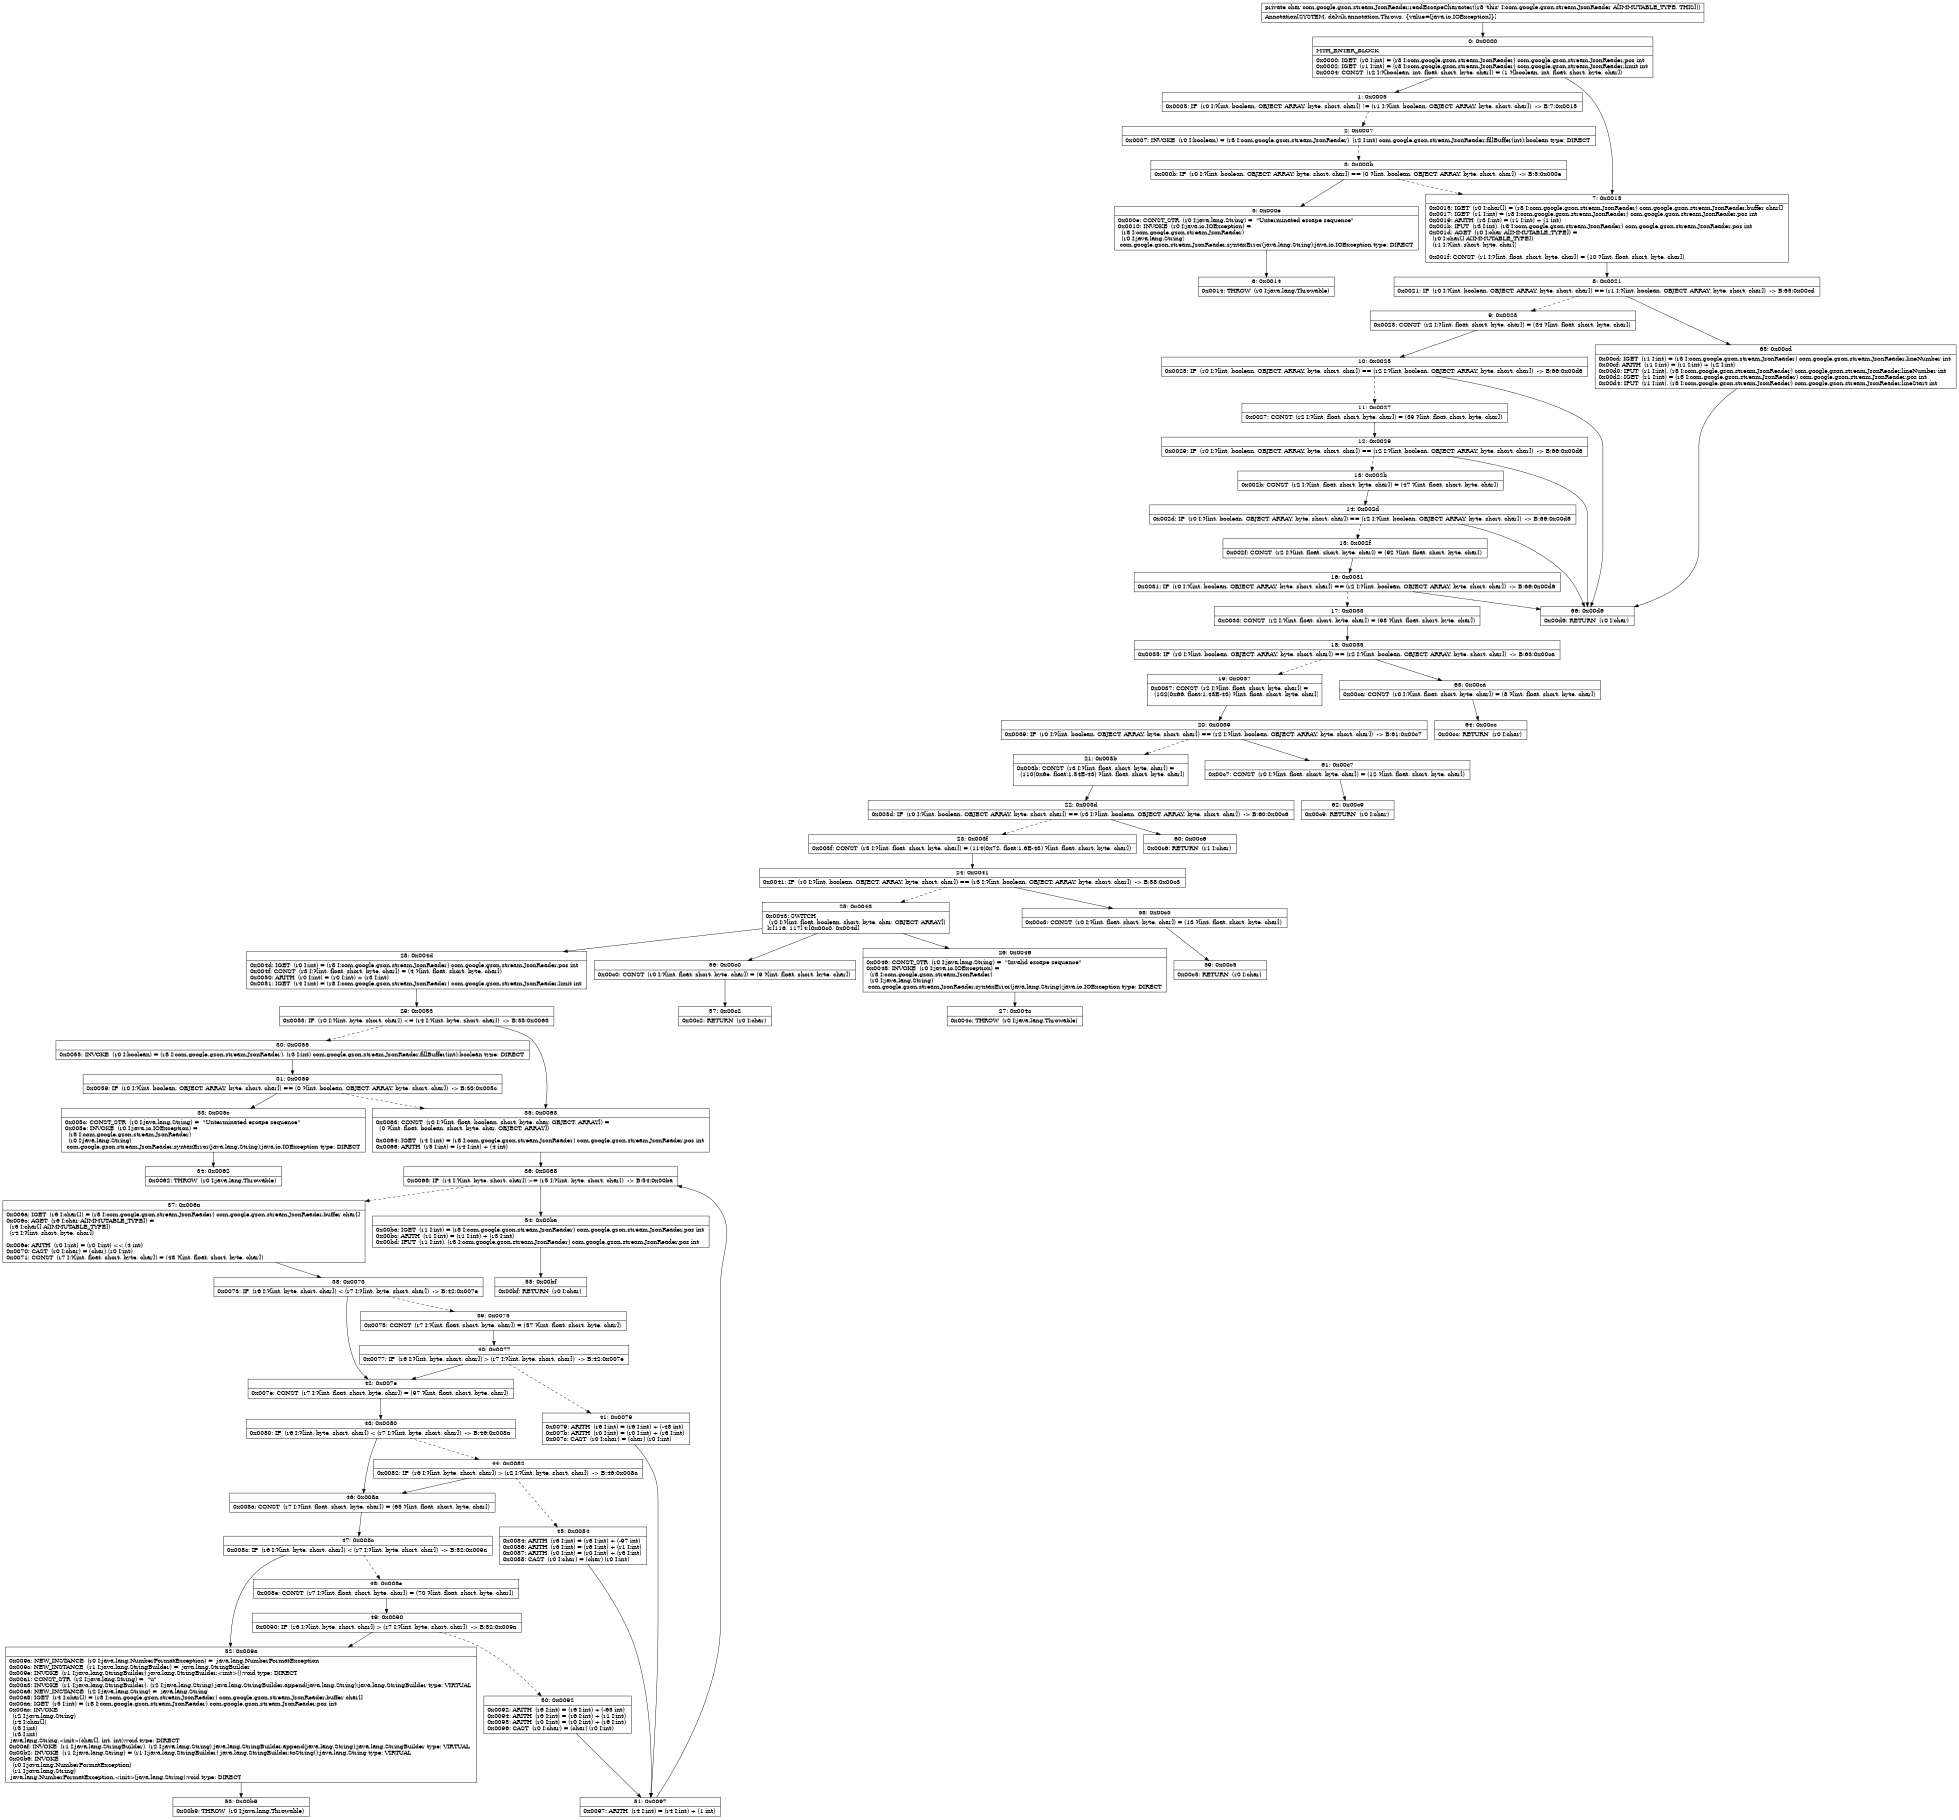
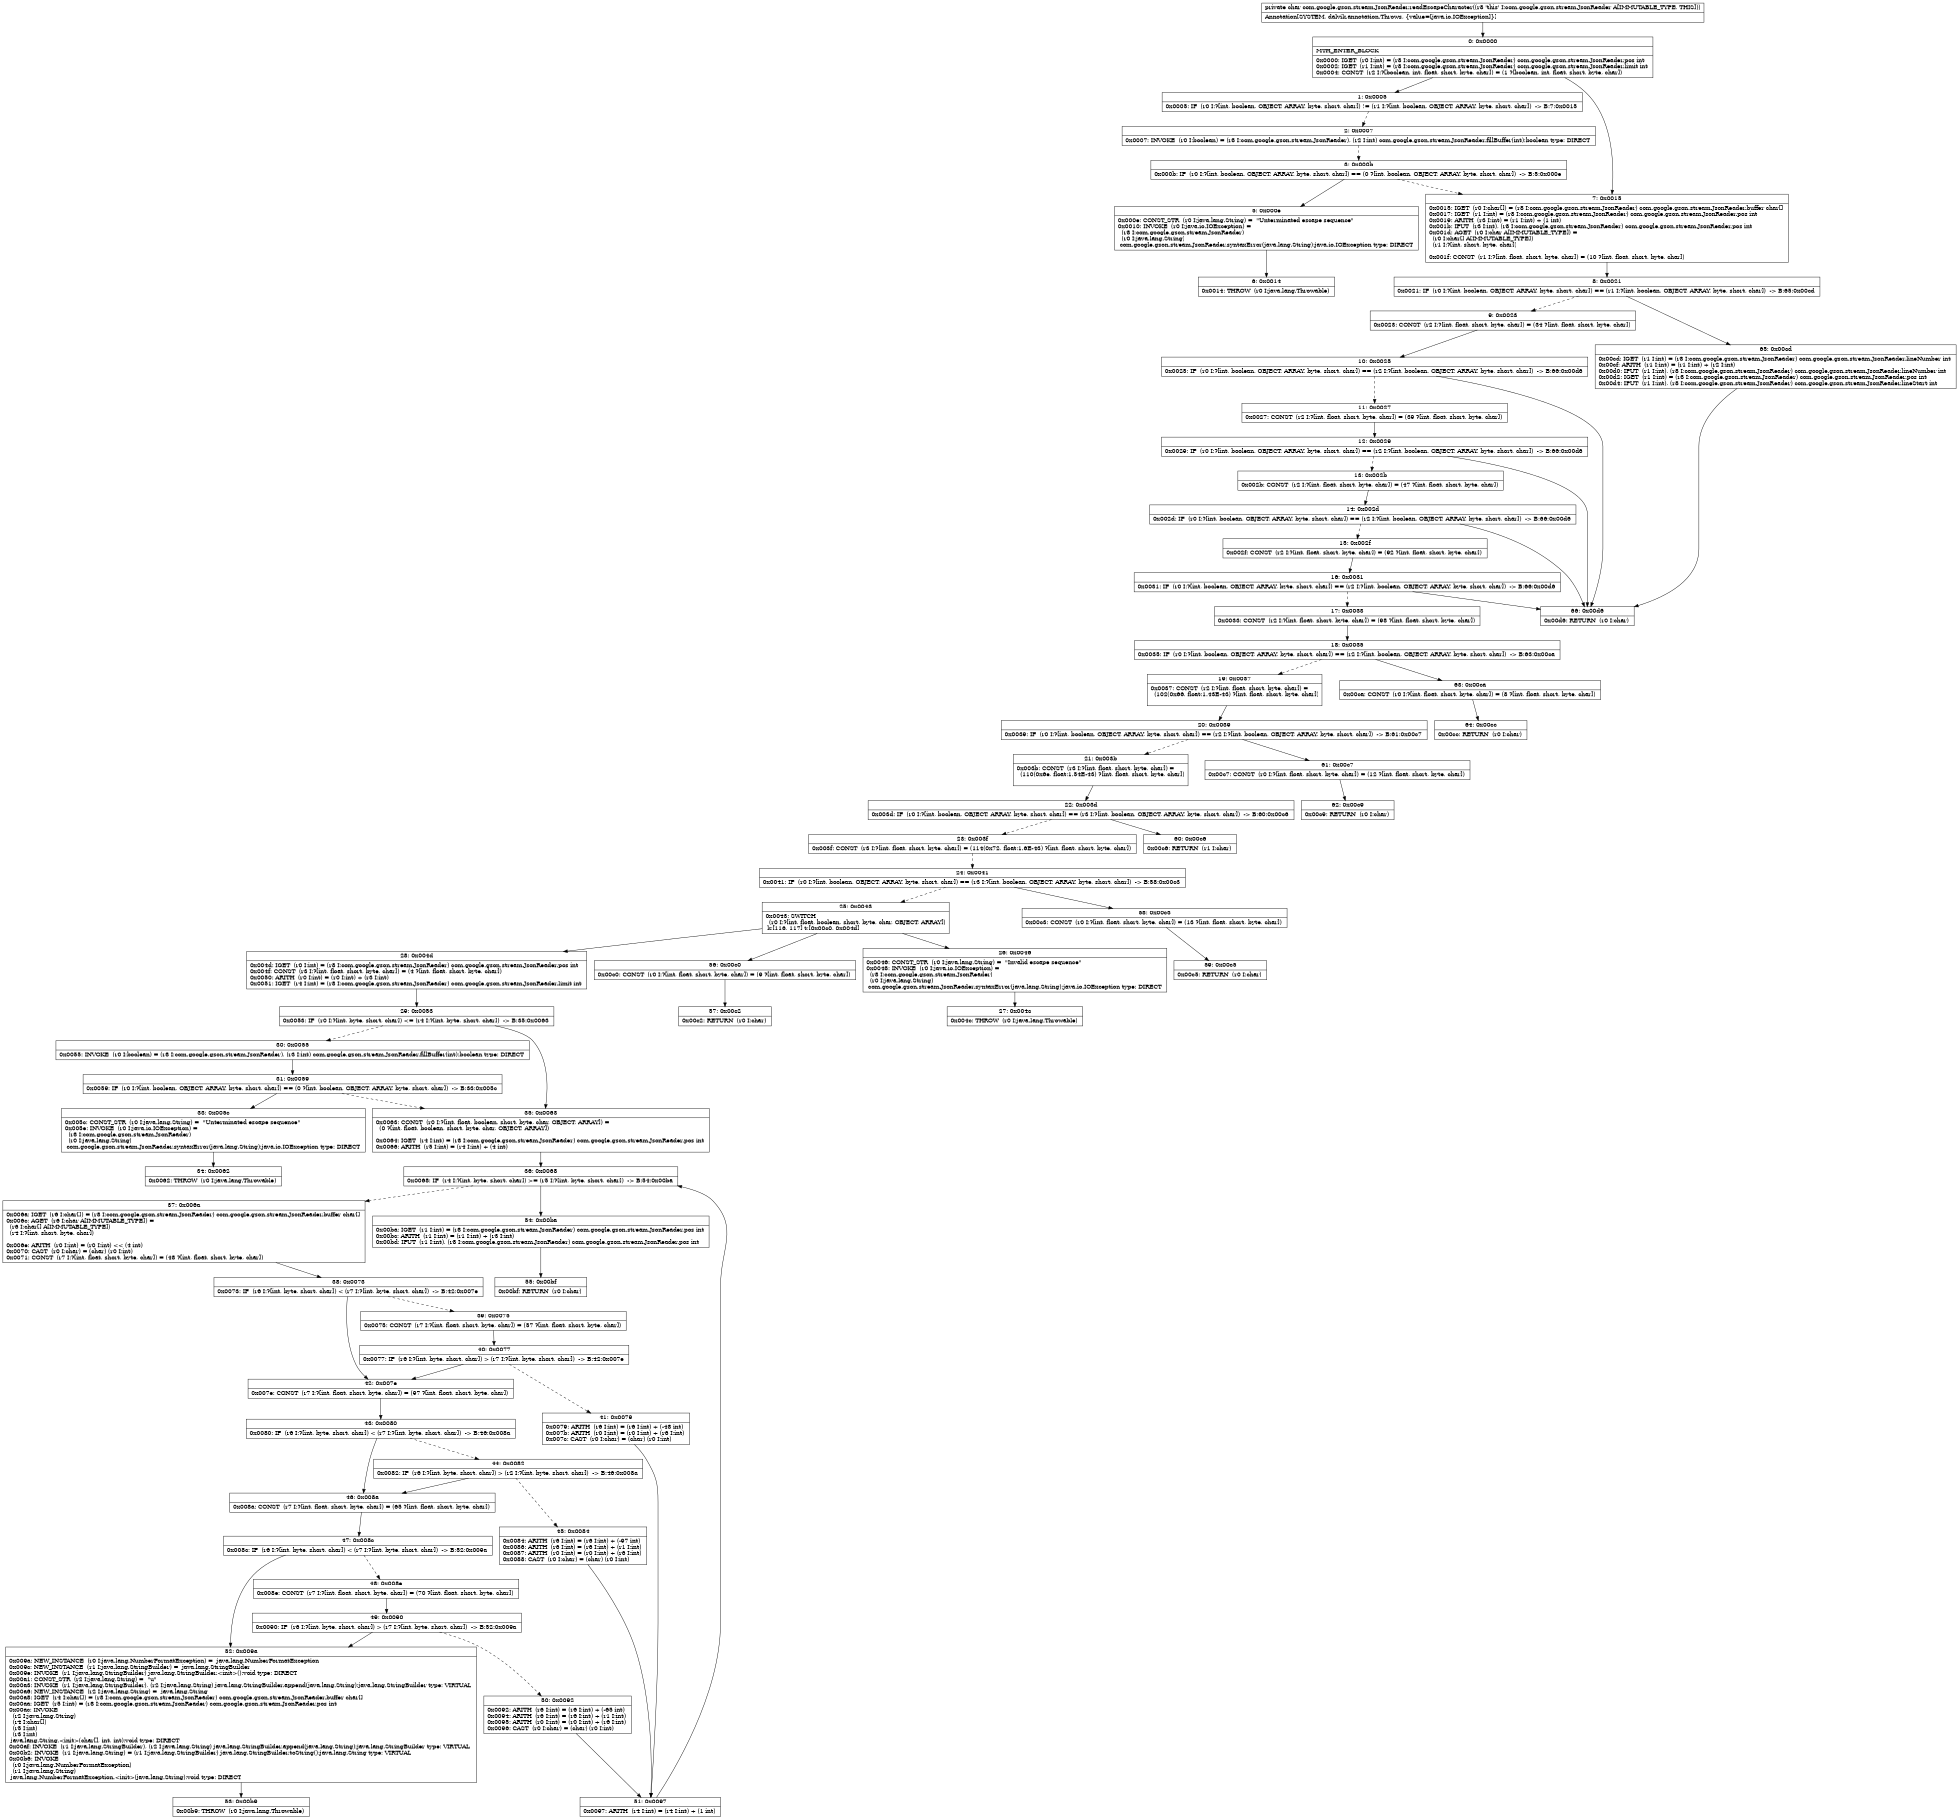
edge "23: 0x003f" -> "24: 0x0041": style solid -> dashed
